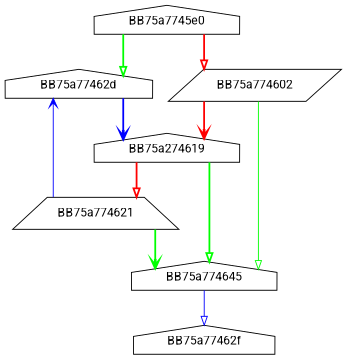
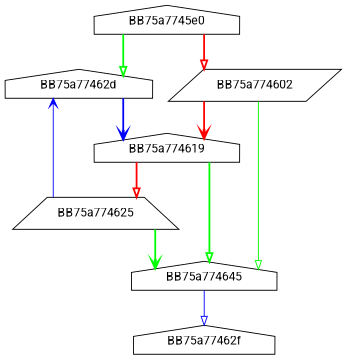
node "BB75a274619": label "BB75a274619" -> "BB75a774619"
node "BB75a774621": label "BB75a774621" -> "BB75a774625"
